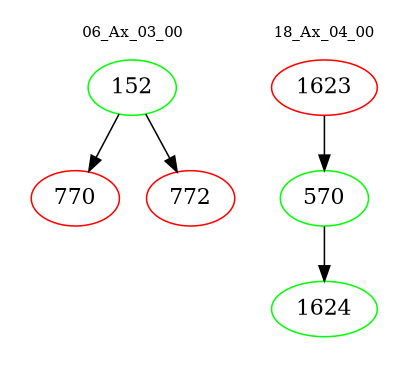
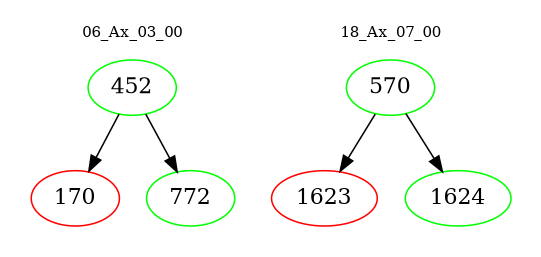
cluster "18_Ax_04_00": label "18_Ax_04_00" -> "18_Ax_07_00"
node "152": label "152" -> "452"
edge "1623" -> "570": reversed
node "770": label "770" -> "170"
node "772": color red -> green
